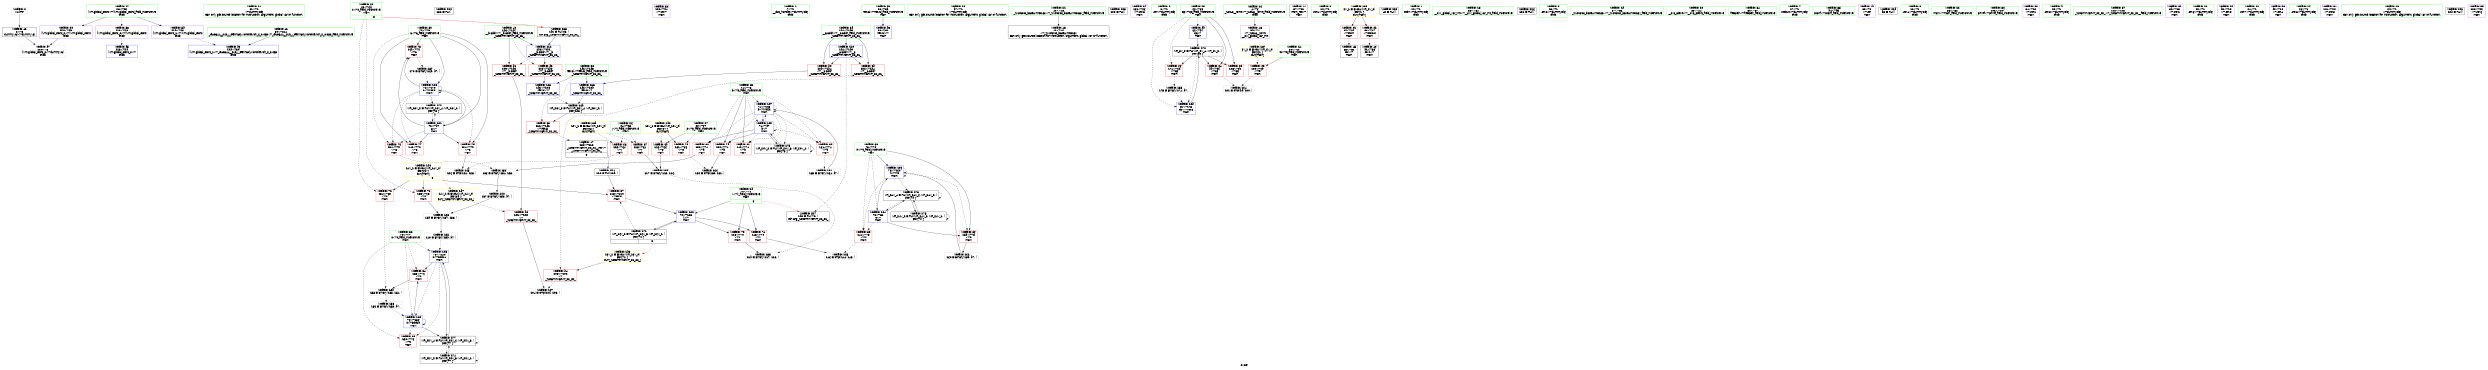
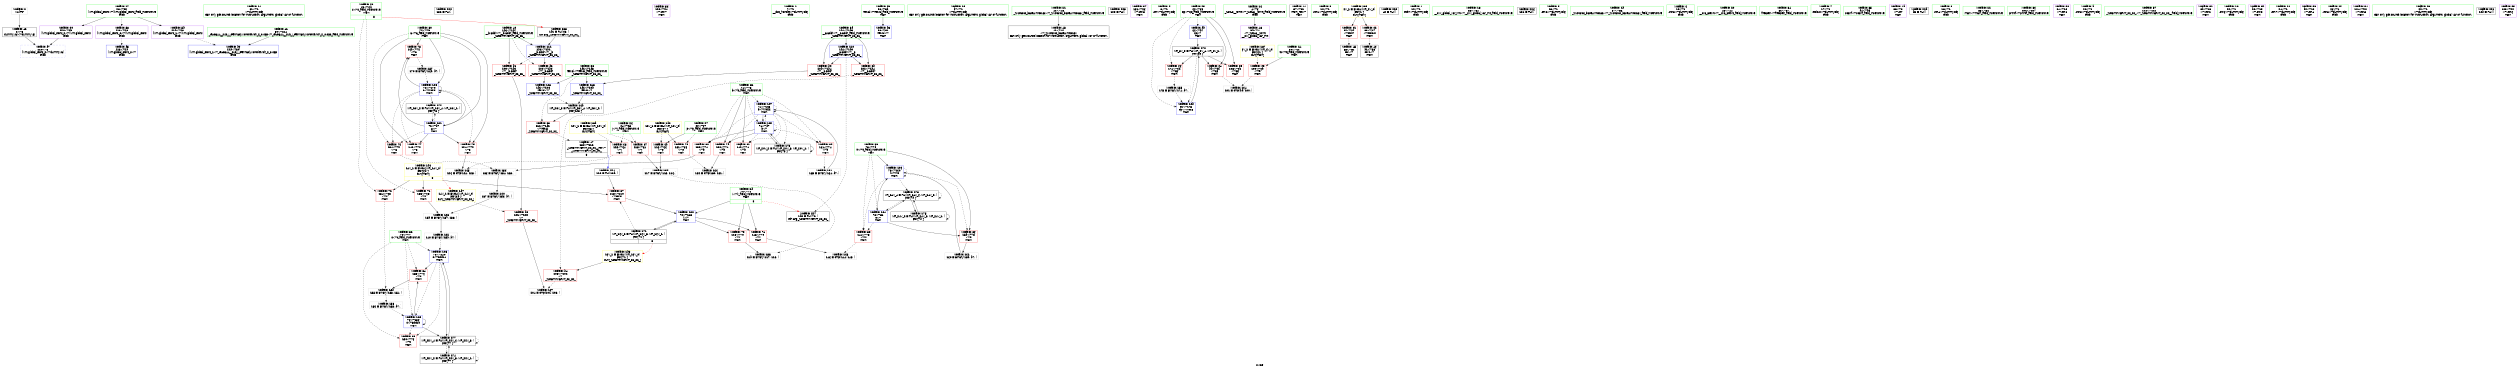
node "NodeID: 6": added
